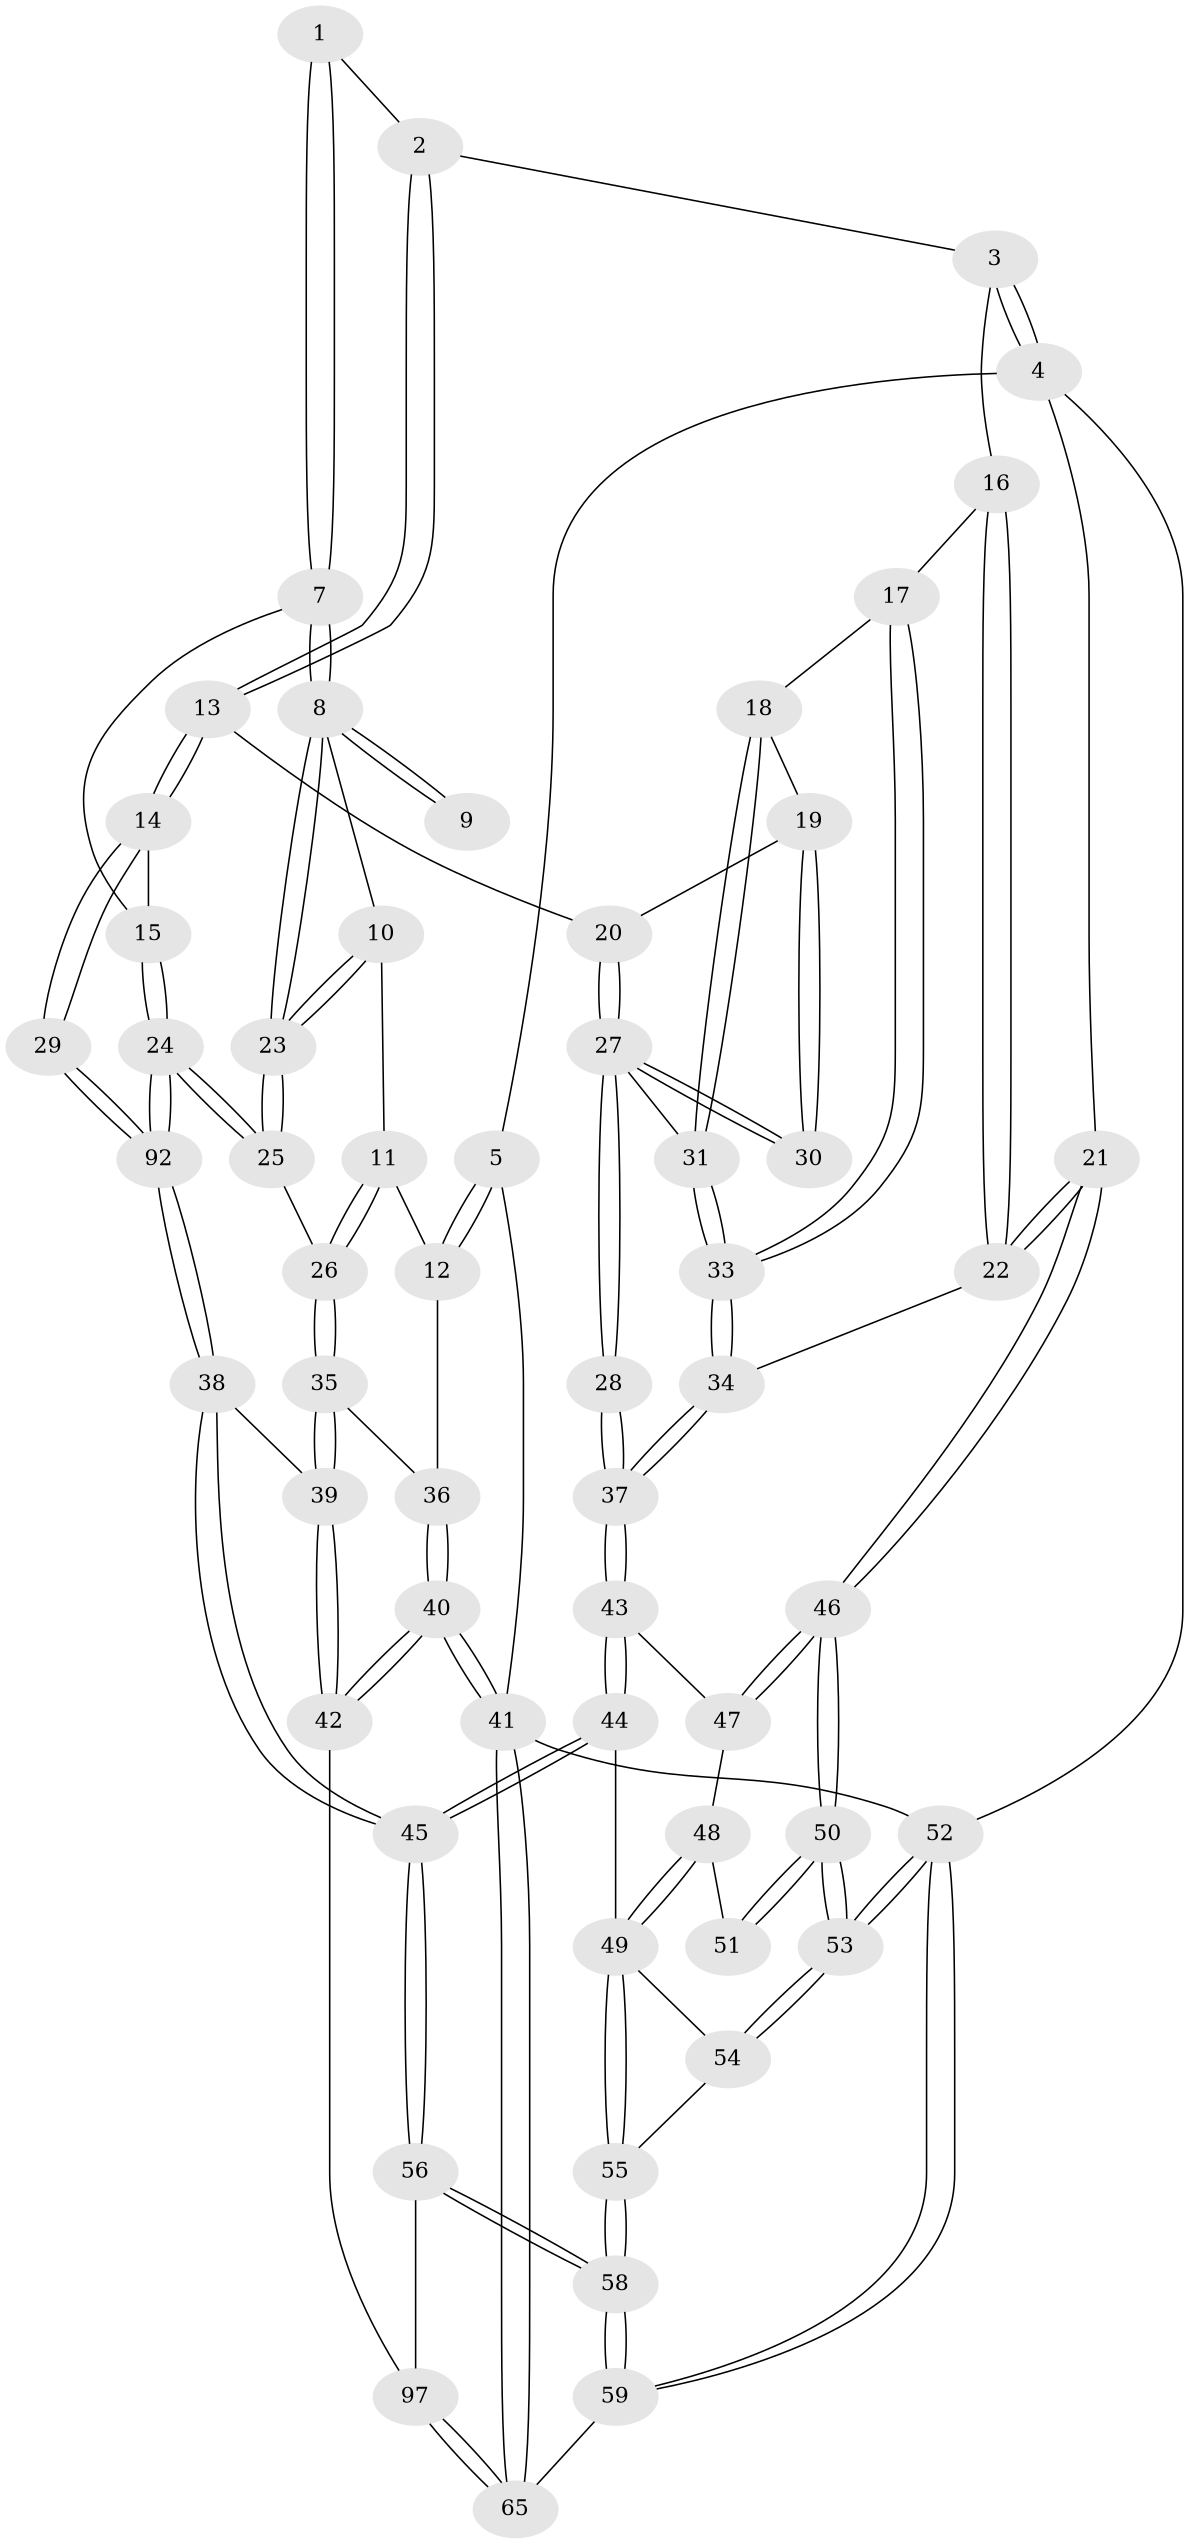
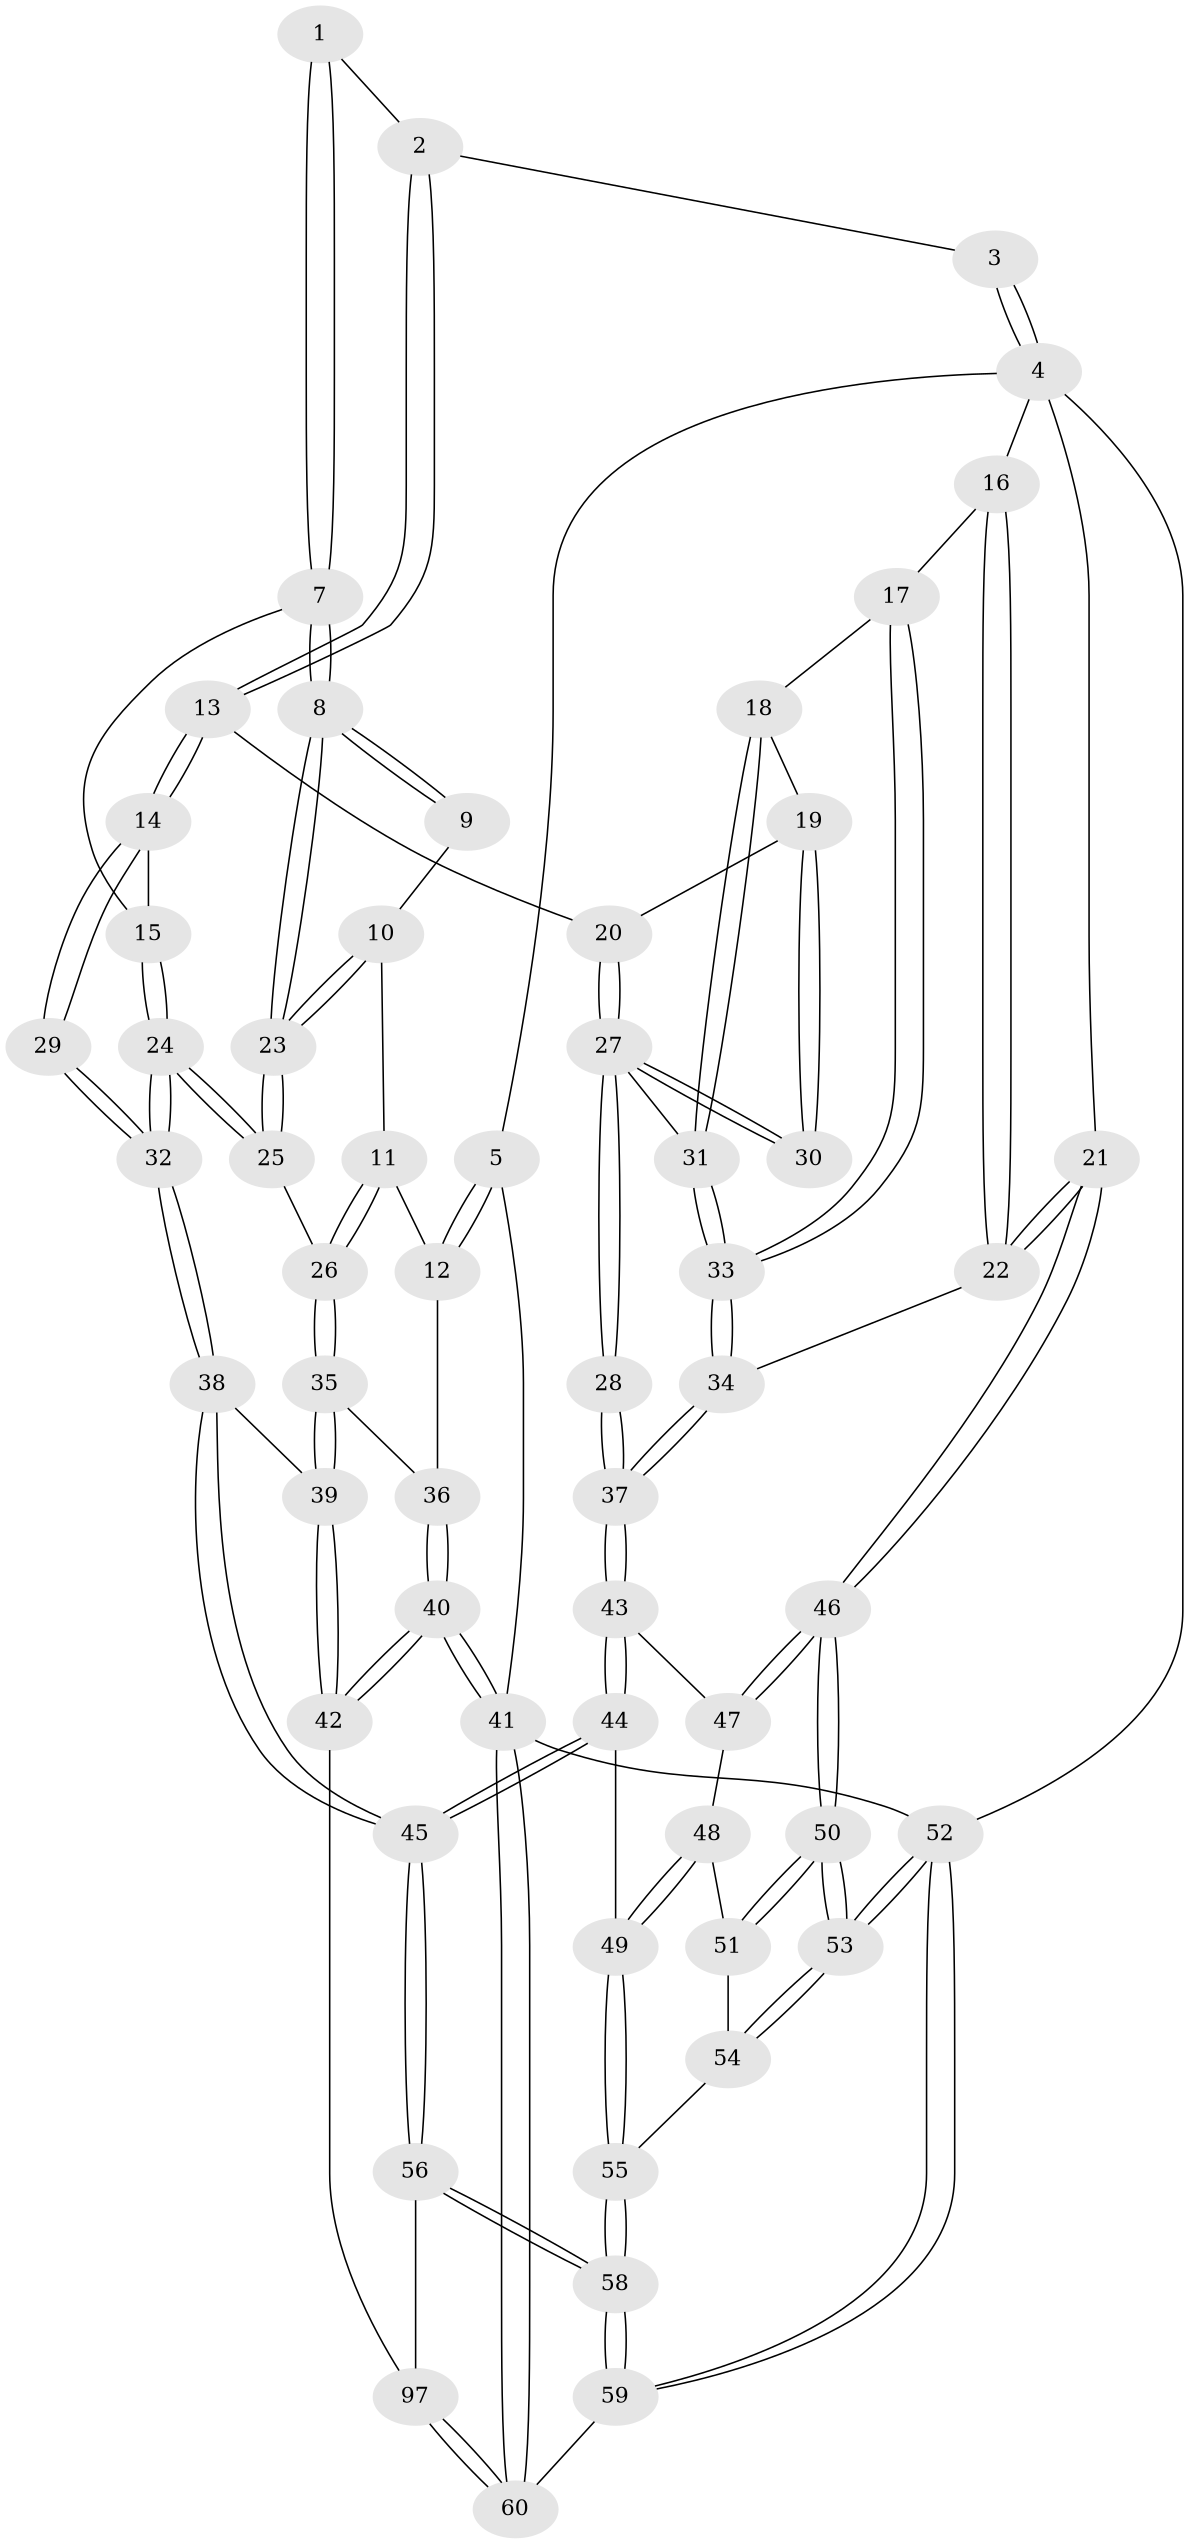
edge "3" -- "16": now "4" -- "16"
edge "8" -- "10": now "9" -- "10"
node "92": label "92" -> "32"
edge "49" -- "54": now "51" -- "54"
node "65": label "65" -> "60"
